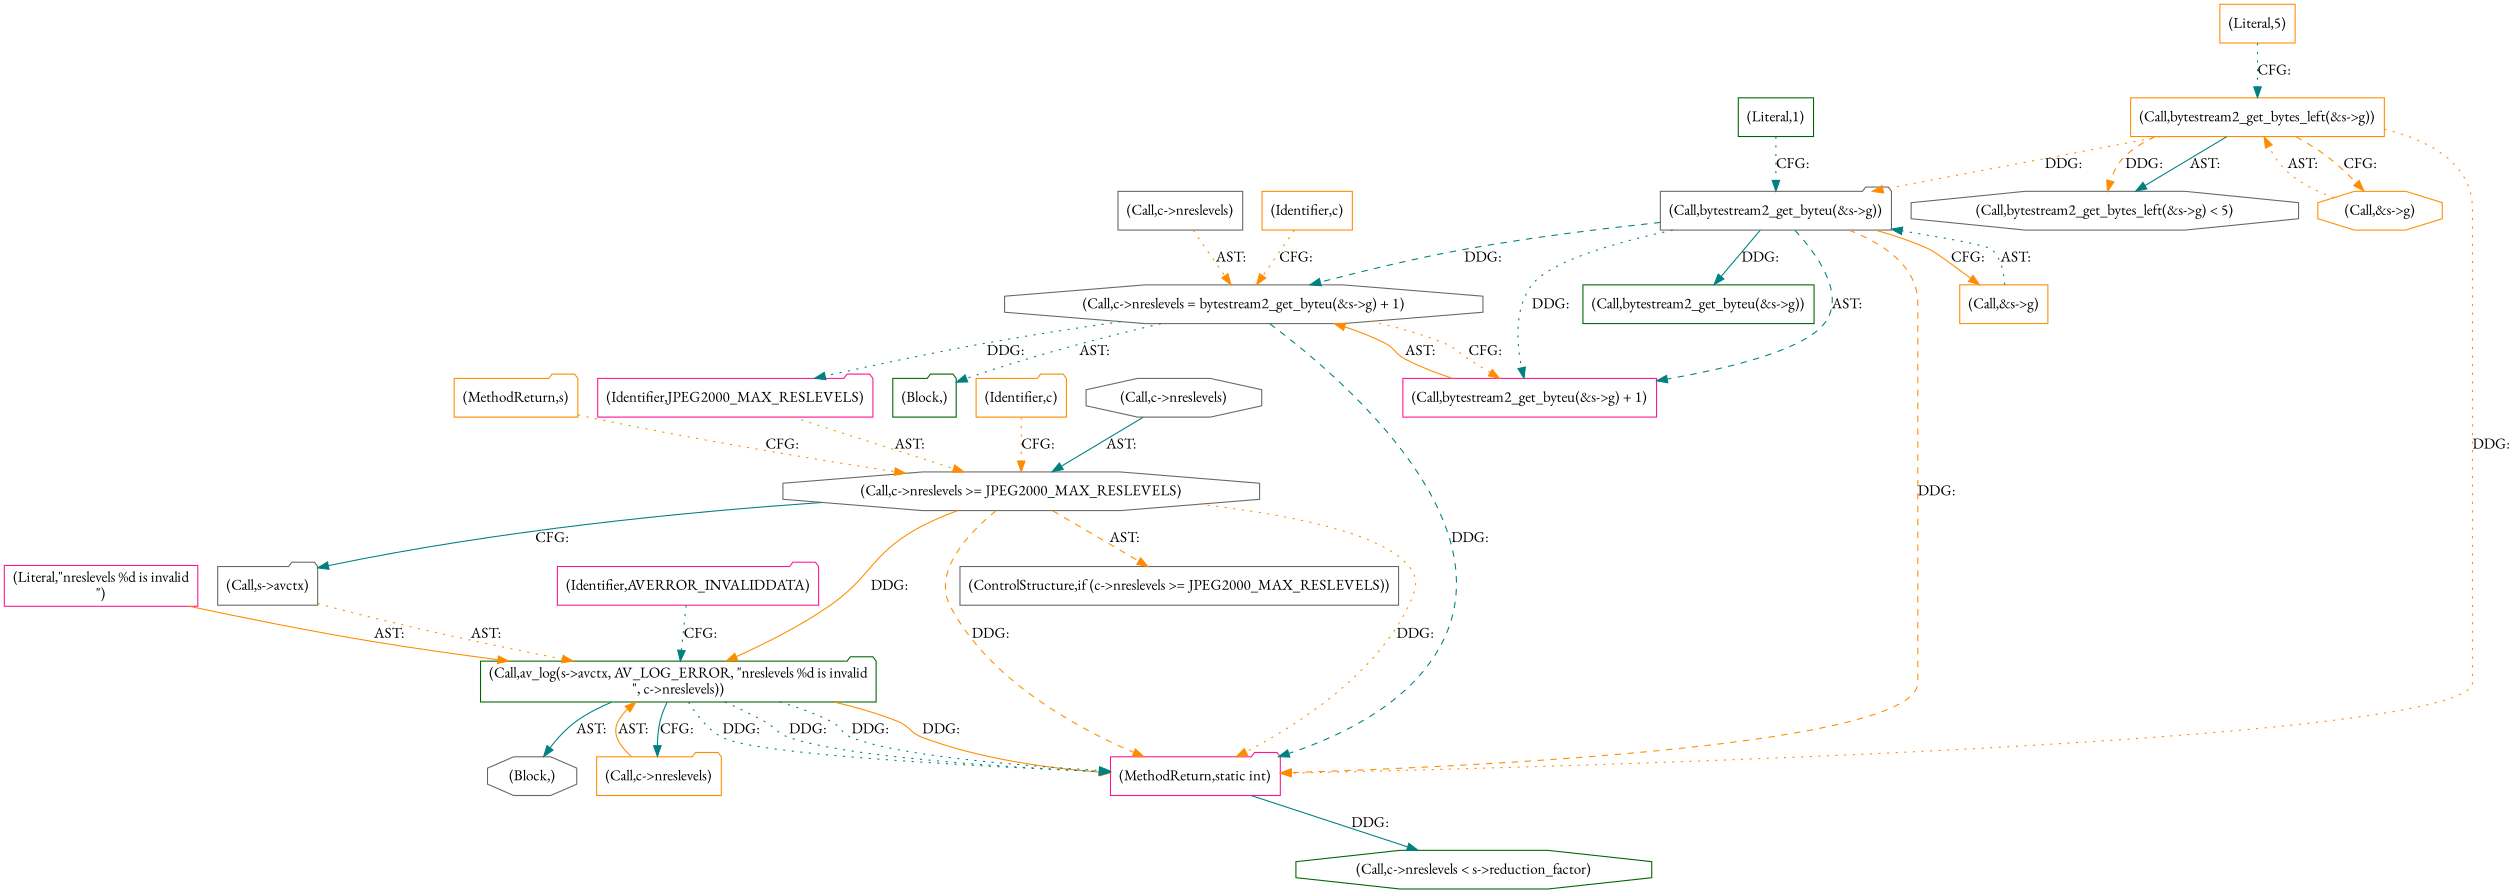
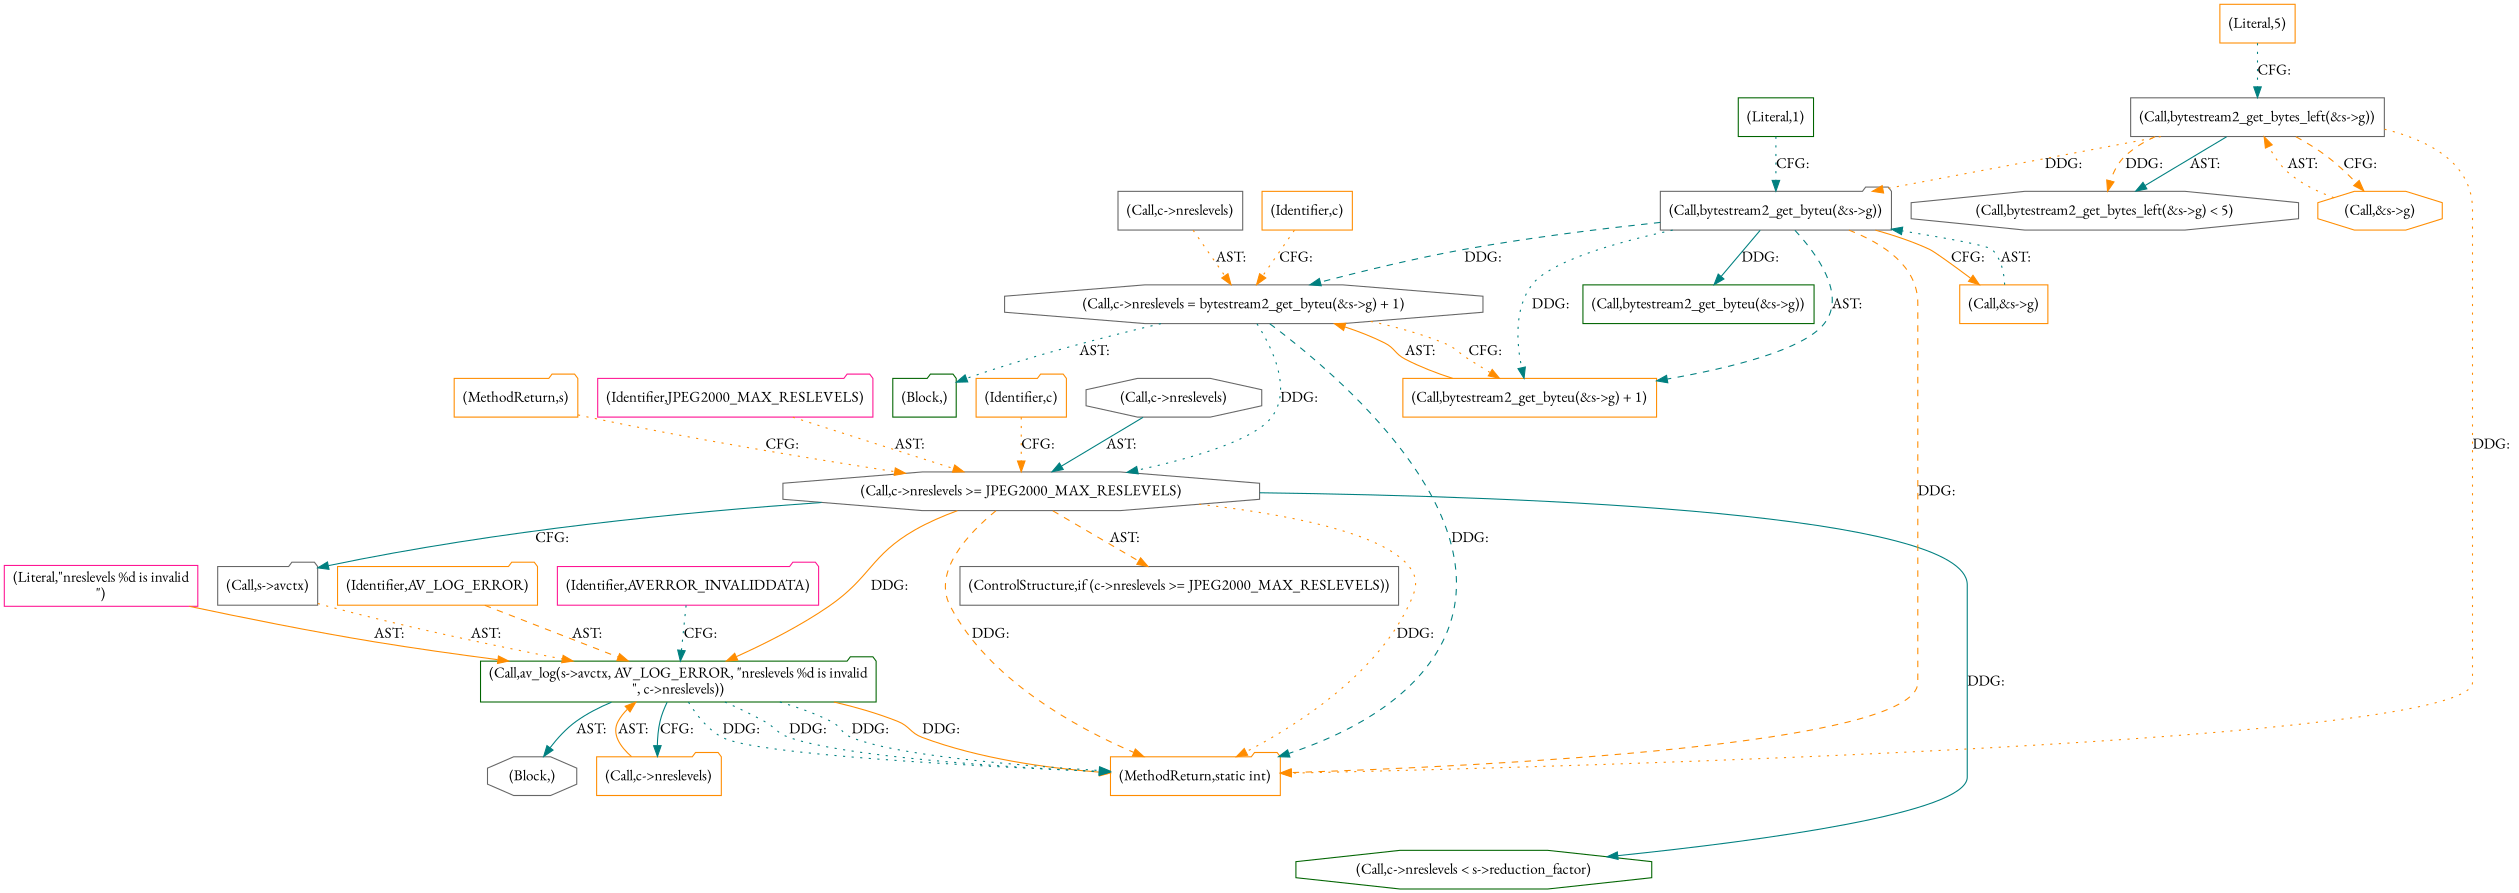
node "(Call,bytestream2_get_bytes_left(&s->g))": color darkorange -> gray40
edge "(Call,c->nreslevels = bytestream2_get_byteu(&s->g) + 1)" -> "(Identifier,JPEG2000_MAX_RESLEVELS)": now "(Call,c->nreslevels = bytestream2_get_byteu(&s->g) + 1)" -> "(Call,c->nreslevels >= JPEG2000_MAX_RESLEVELS)"
node "(Call,bytestream2_get_byteu(&s->g) + 1)": color deeppink -> darkorange
node "(Identifier,AV_LOG_ERROR)": added
node "(MethodReturn,static int)": color deeppink -> darkorange
edge "(MethodReturn,static int)" -> "(Call,c->nreslevels < s->reduction_factor)": now "(Call,c->nreslevels >= JPEG2000_MAX_RESLEVELS)" -> "(Call,c->nreslevels < s->reduction_factor)"
